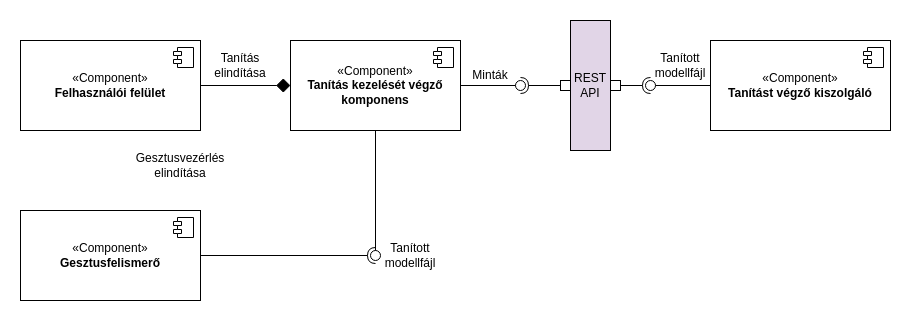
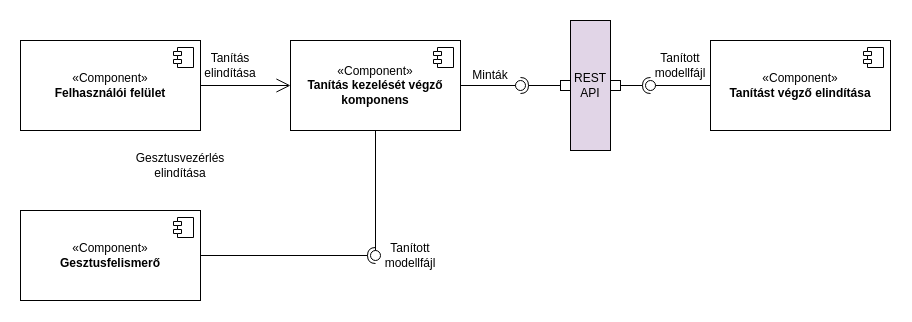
node "Tanítás elindítása": moved (241, 66) -> (231, 66)
edge "«Component» Felhasználói felület" -> "«Component» Tanítás kezelését végző komponens": arrowhead diamond -> open
node "«Component» Tanítást végző kiszolgáló": label "«Component» Tanítást végző kiszolgáló" -> "«Component» Tanítást végző elindítása"
